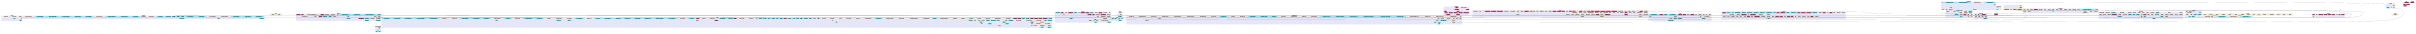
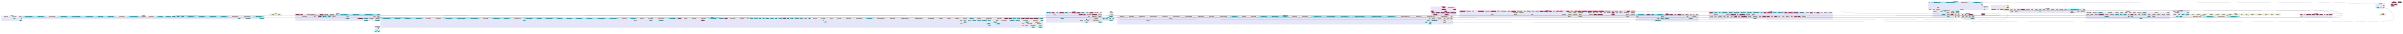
node "Class: ToJSON, Data: Role": removed
